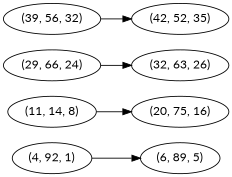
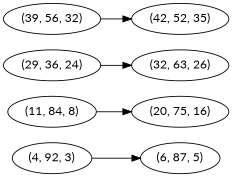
node "(29, 66, 24)": label "(29, 66, 24)" -> "(29, 36, 24)"
node "(11, 14, 8)": label "(11, 14, 8)" -> "(11, 84, 8)"
node "(4, 92, 1)": label "(4, 92, 1)" -> "(4, 92, 3)"
node "(6, 89, 5)": label "(6, 89, 5)" -> "(6, 87, 5)"
